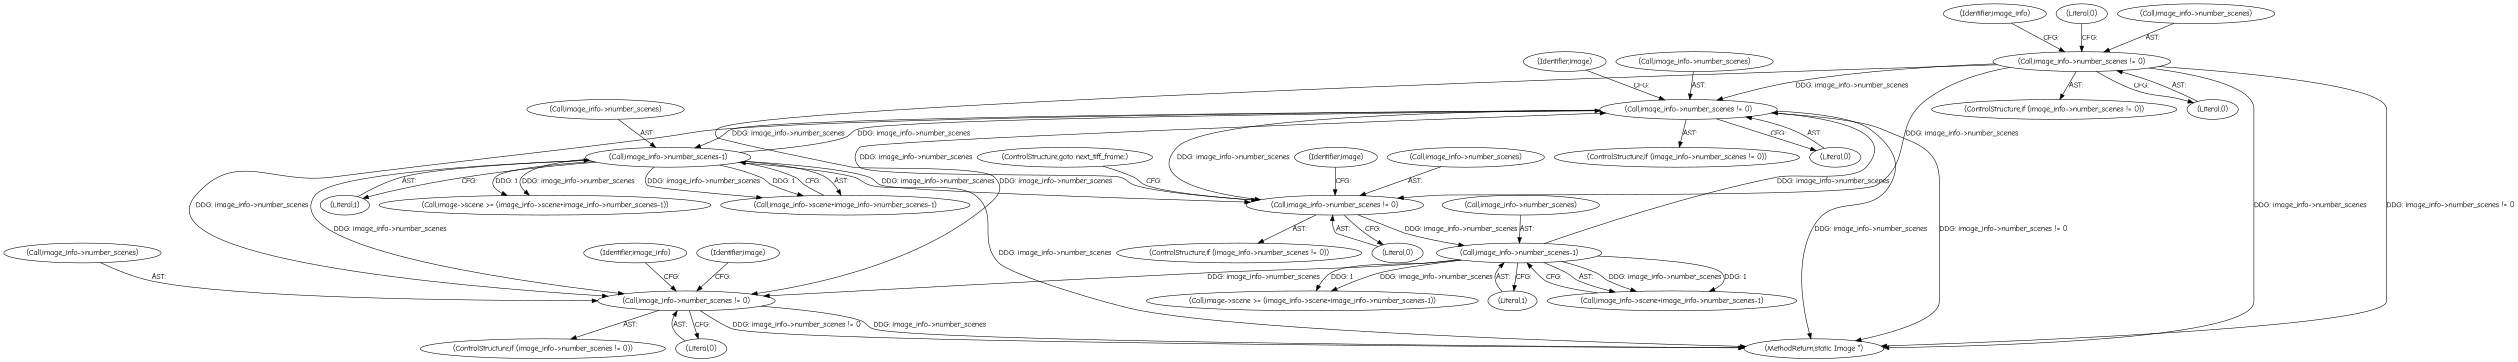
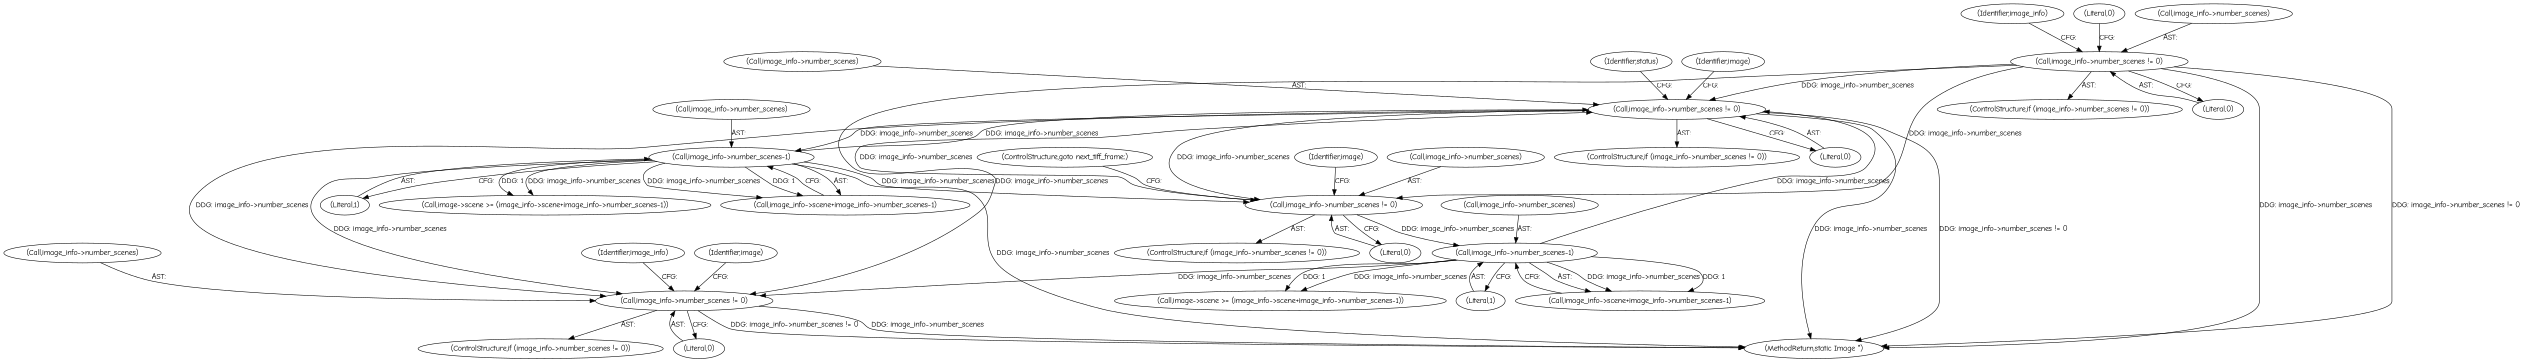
node "(Identifier,status)": added
